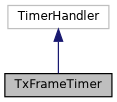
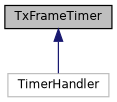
edge "TxFrameTimer" -> "TimerHandler": reversed
